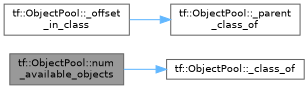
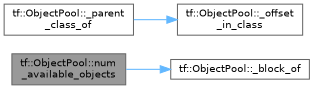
edge "tf::ObjectPool::_offset _in_class" -> "tf::ObjectPool::_parent _class_of": reversed
node "tf::ObjectPool::_class_of": label "tf::ObjectPool::_class_of" -> "tf::ObjectPool::_block_of"
